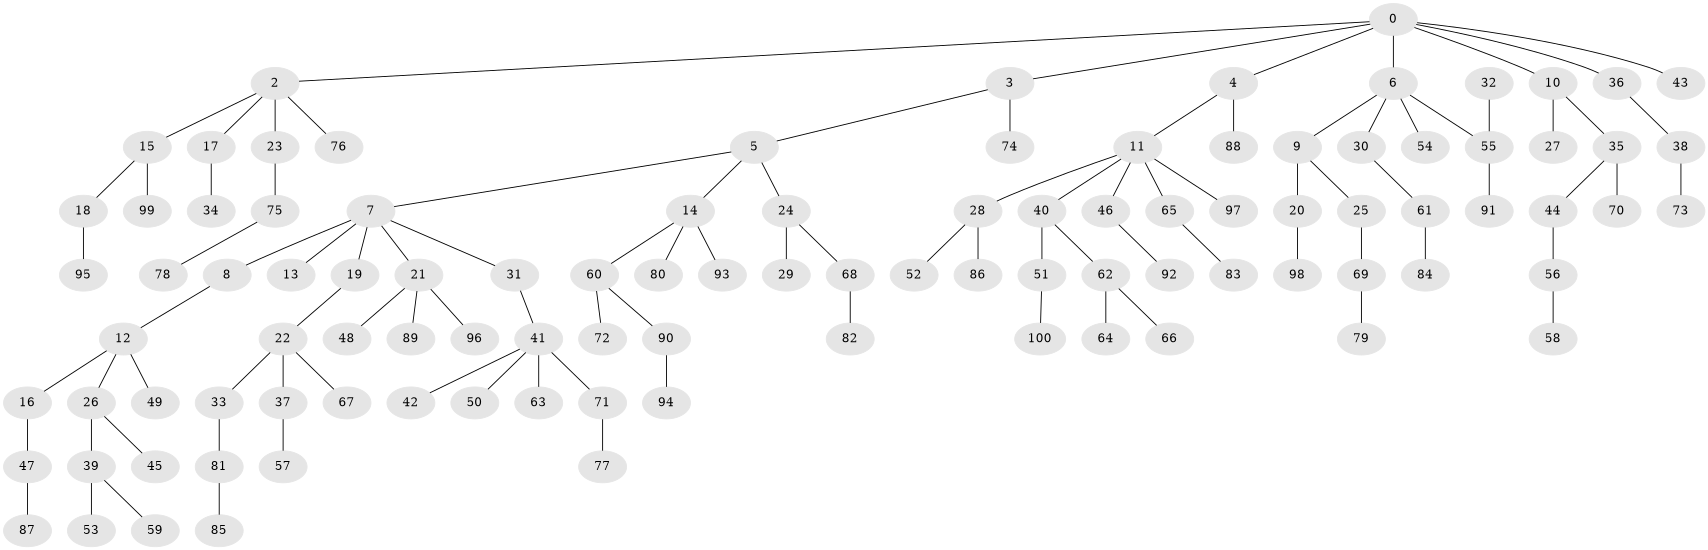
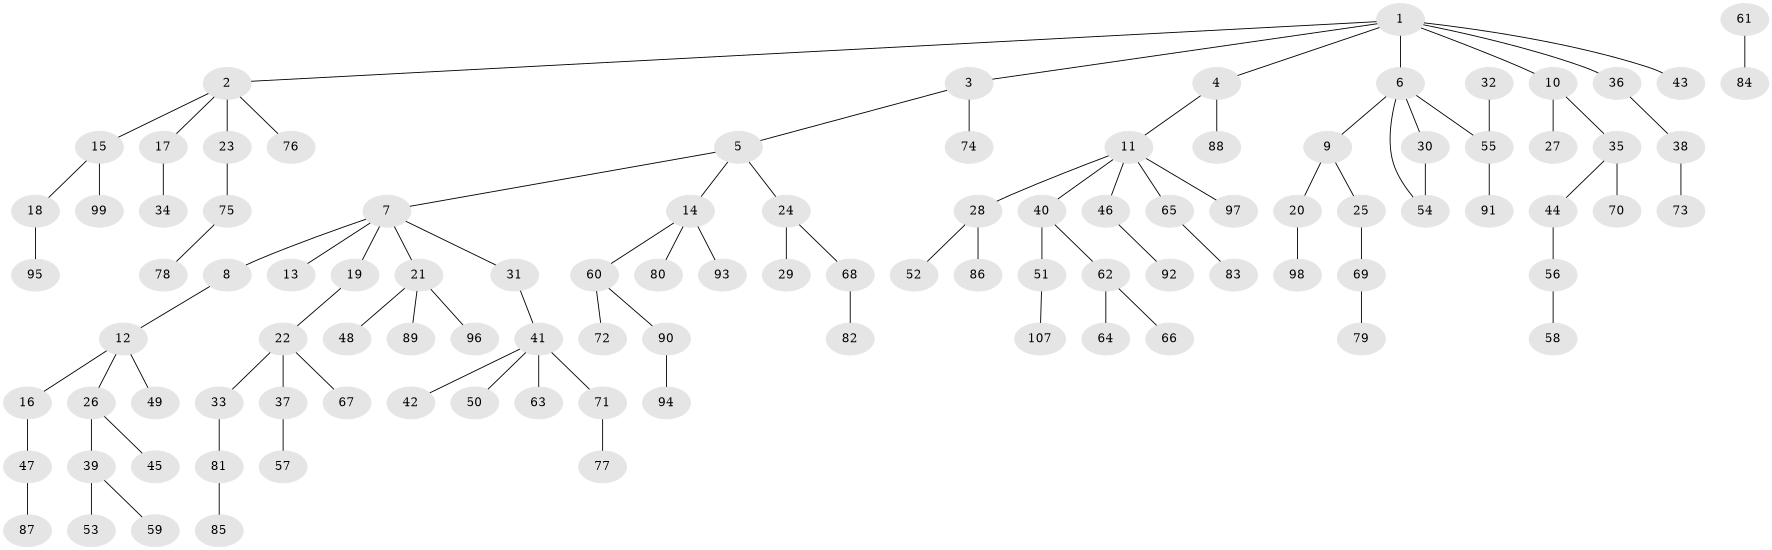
node "0": label "0" -> "1"
edge "30" -- "61": now "30" -- "54"
node "100": label "100" -> "107"
